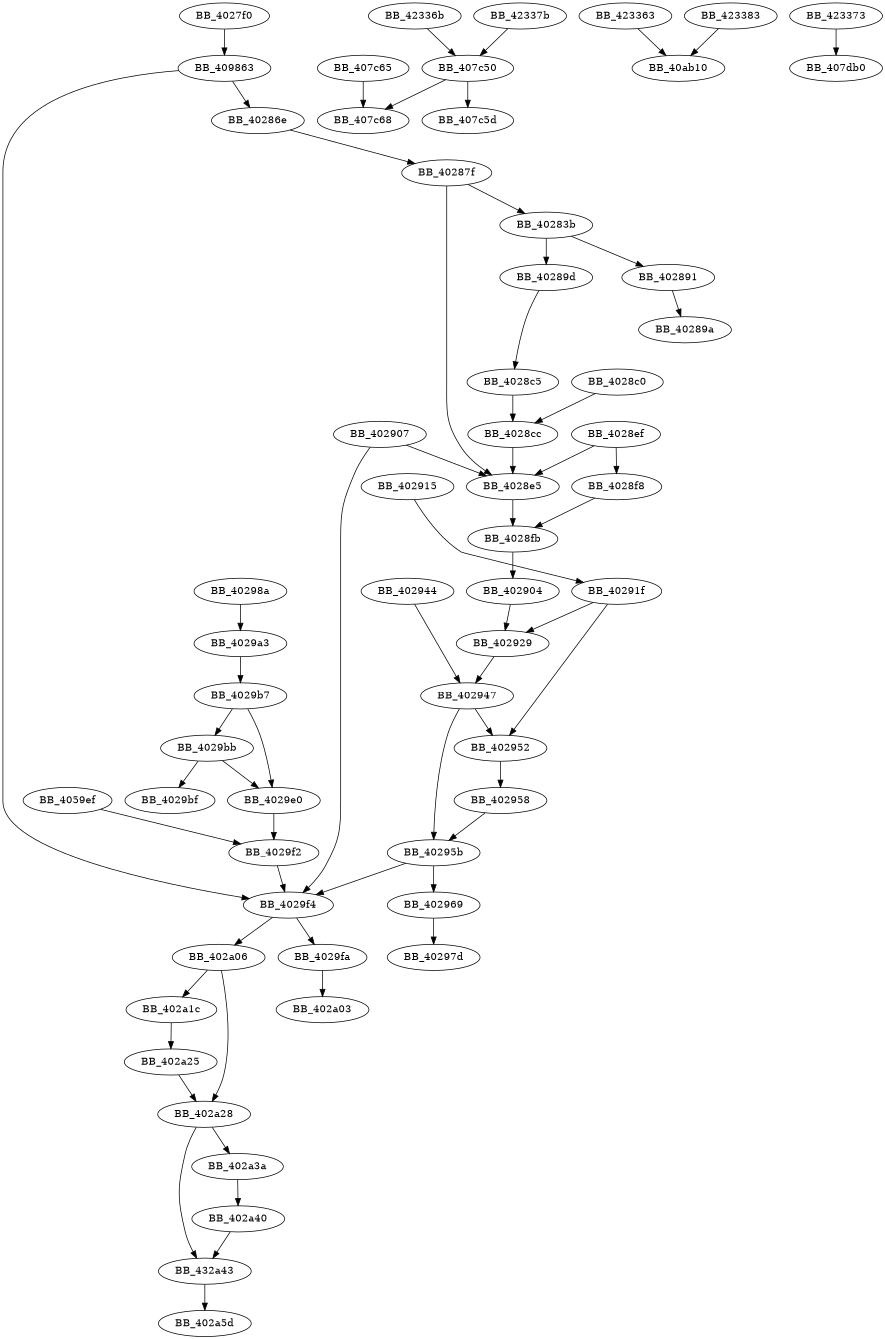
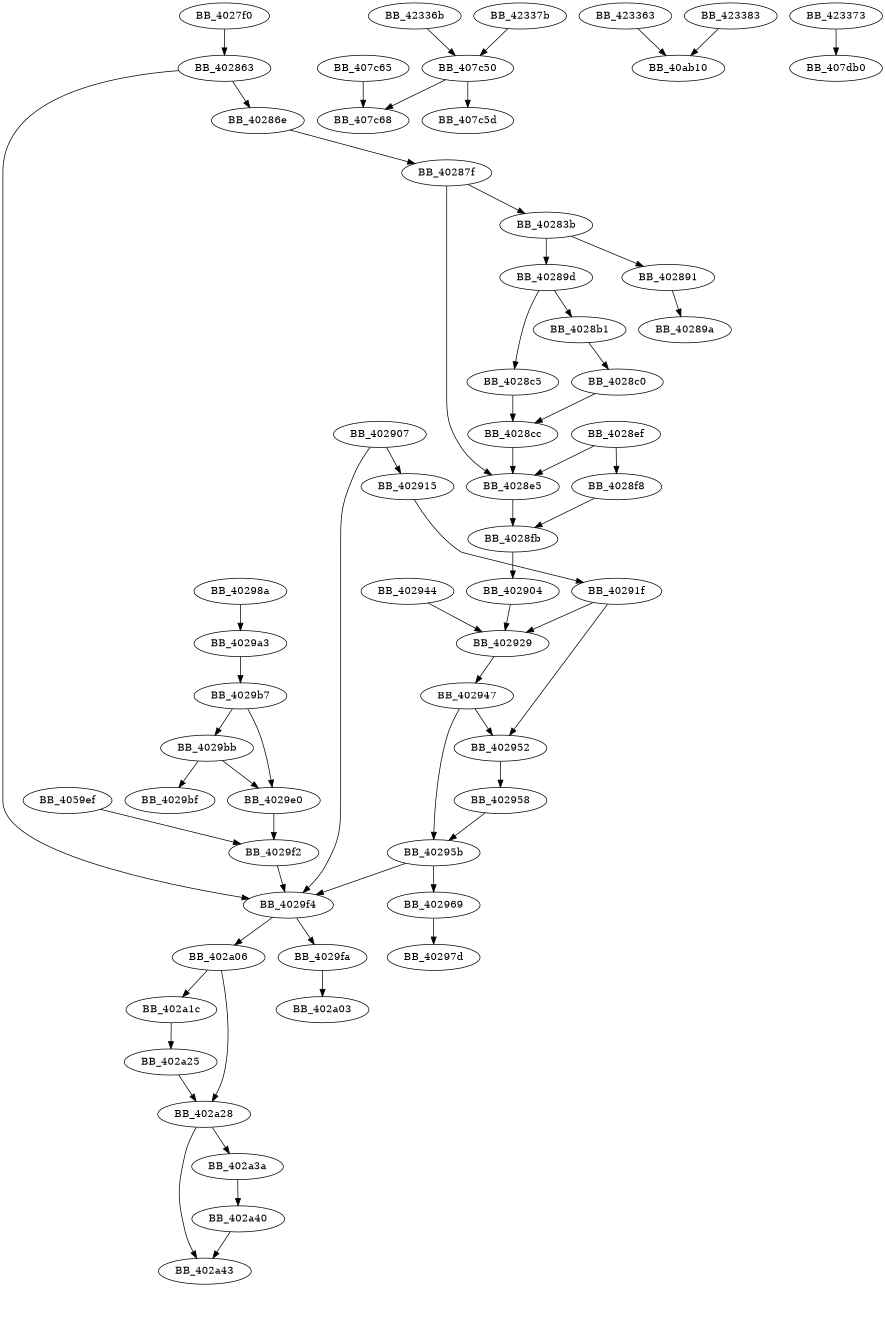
node "BB_409863": label "BB_409863" -> "BB_402863"
node "BB_4028b1": added
edge "BB_402907" -> "BB_4028e5": now "BB_402907" -> "BB_402915"
edge "BB_402944" -> "BB_402947": now "BB_402944" -> "BB_402929"
node "BB_432a43": label "BB_432a43" -> "BB_402a43"
node "BB_402a5d": removed
